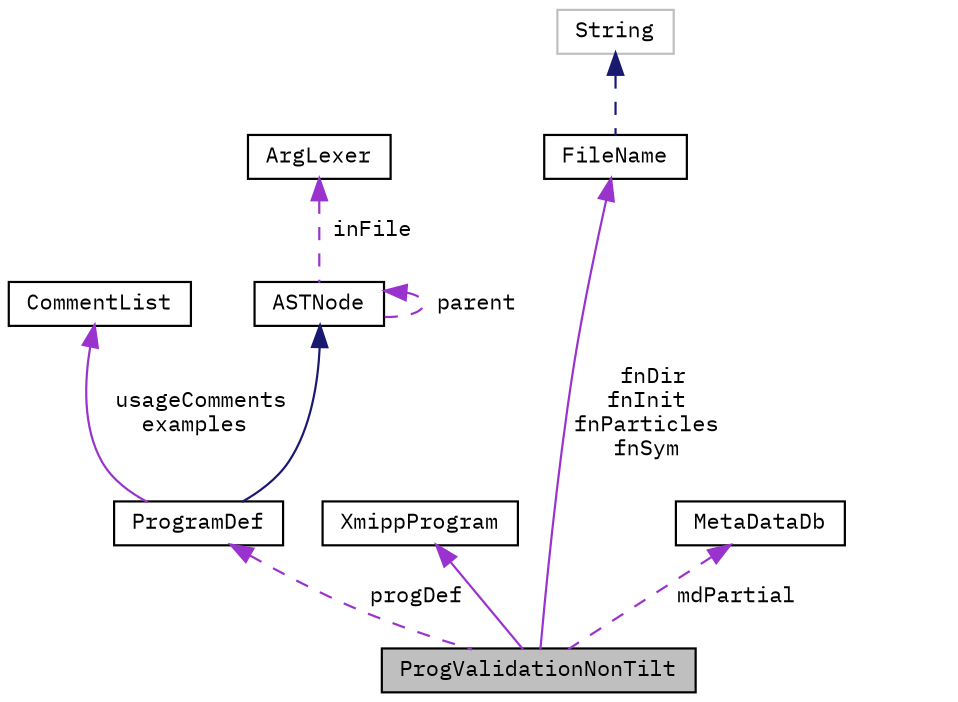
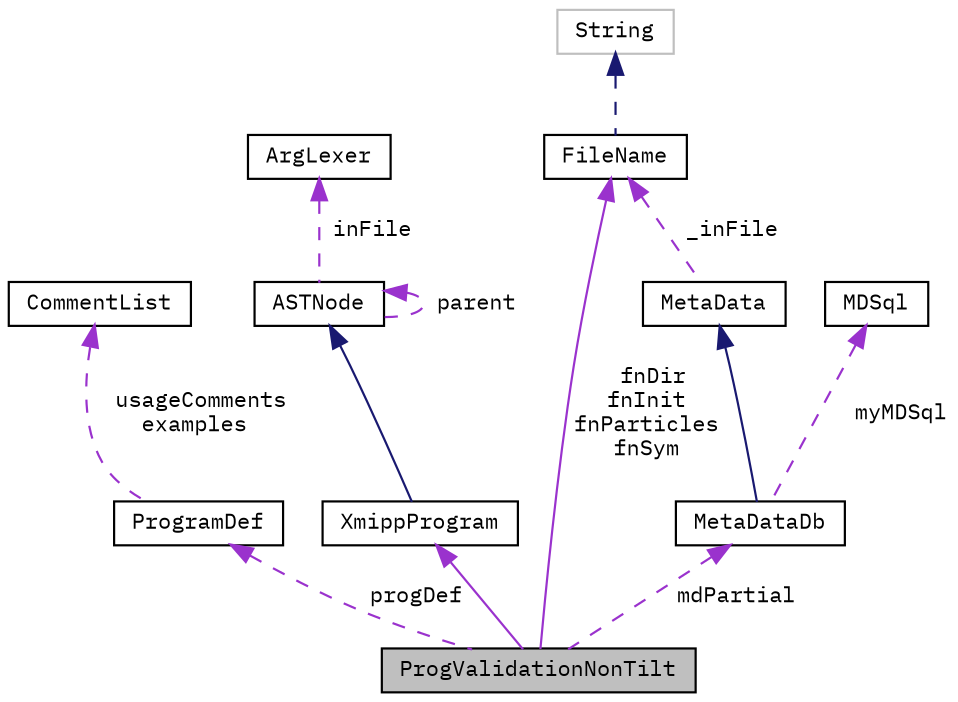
node "MetaData": added
node "MDSql": added
edge "ProgramDef" -> "CommentList": style solid -> dashed
edge "ProgramDef" -> "ASTNode": now "XmippProgram" -> "ASTNode"
